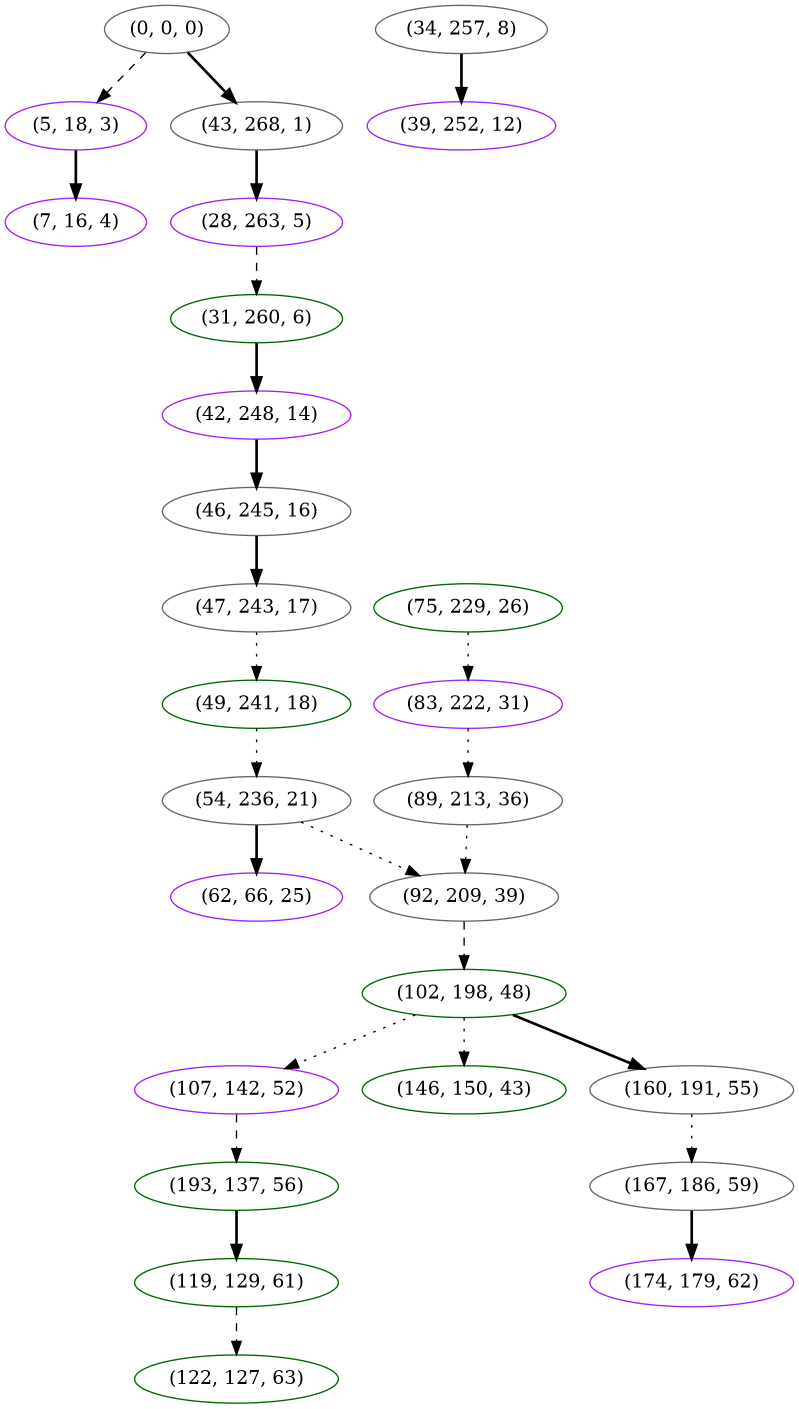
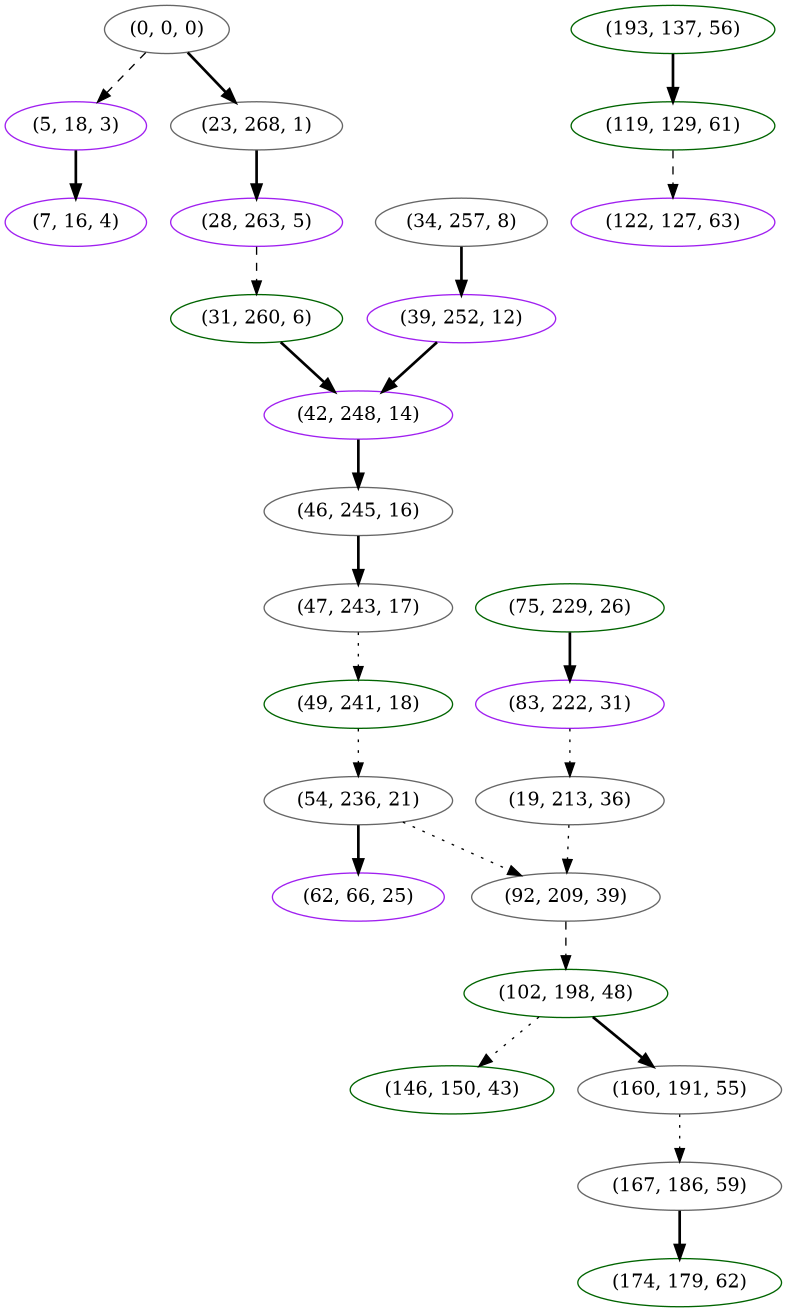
node "(43, 268, 1)": label "(43, 268, 1)" -> "(23, 268, 1)"
edge "(39, 252, 12)" -> "(42, 248, 14)": added
edge "(75, 229, 26)" -> "(83, 222, 31)": style dotted -> bold
node "(89, 213, 36)": label "(89, 213, 36)" -> "(19, 213, 36)"
node "(107, 142, 52)": removed
node "(174, 179, 62)": color purple -> darkgreen
node "(122, 127, 63)": color darkgreen -> purple
